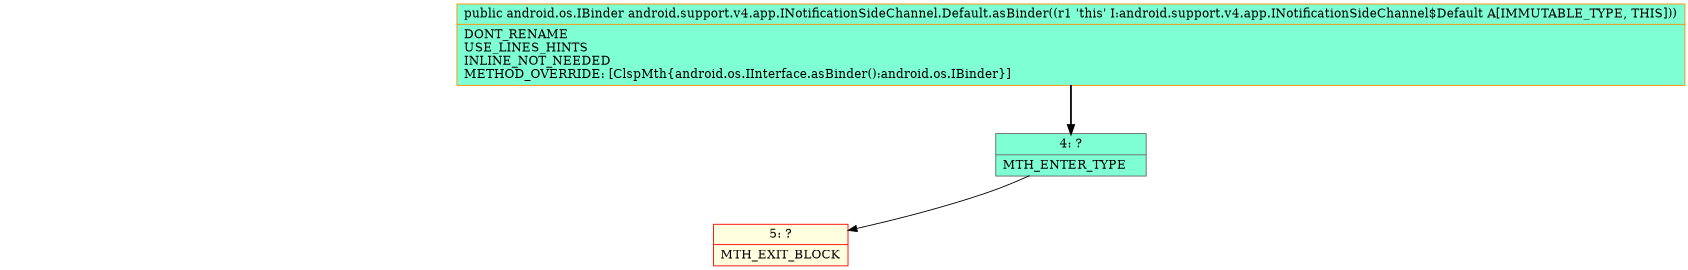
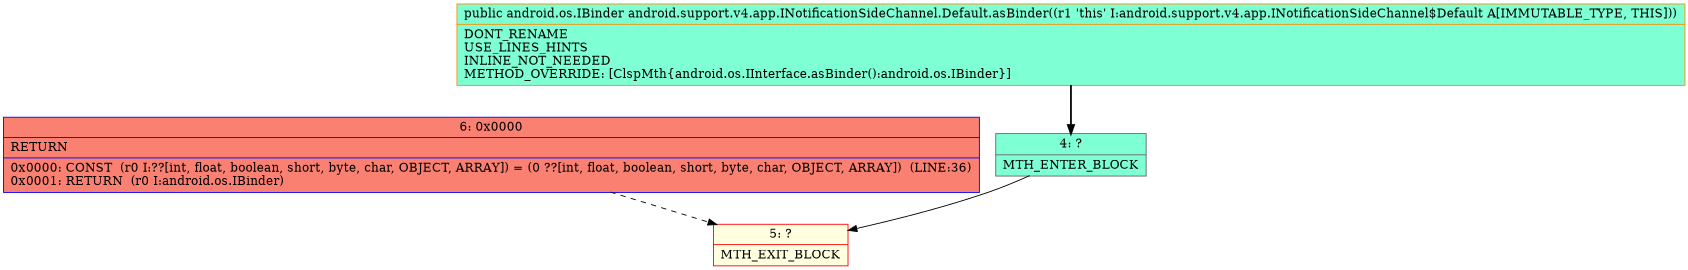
node "6: 0x0000": added
node "4: ?": text "MTH_ENTER_TYPE" -> "MTH_ENTER_BLOCK"
